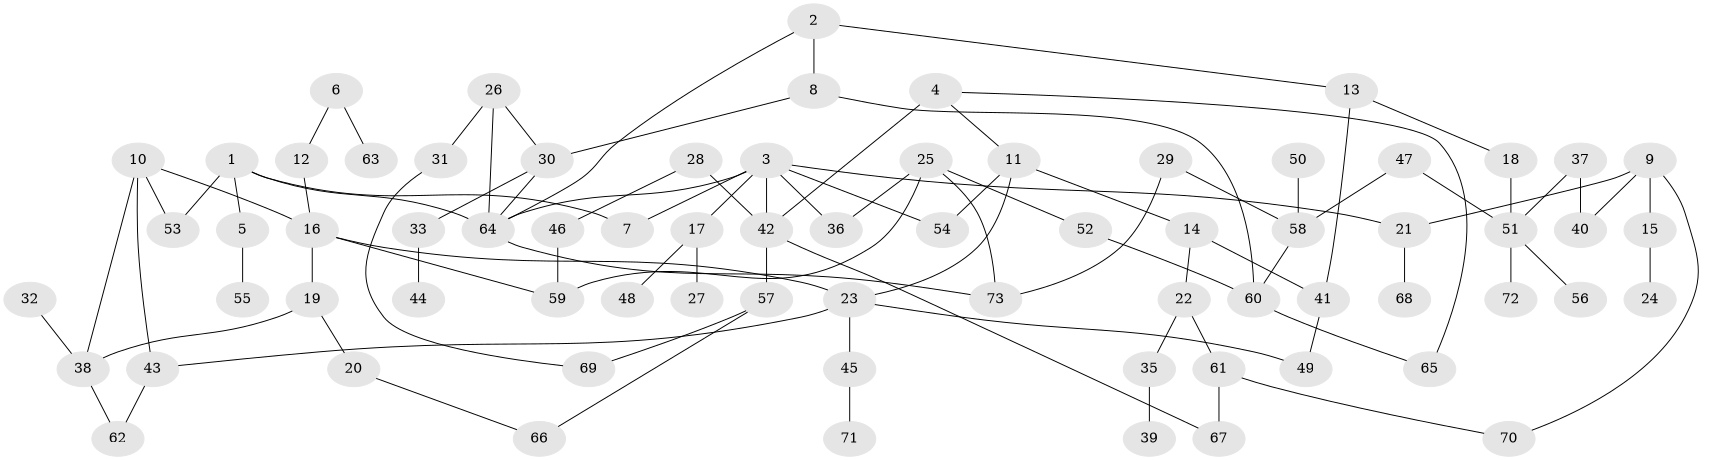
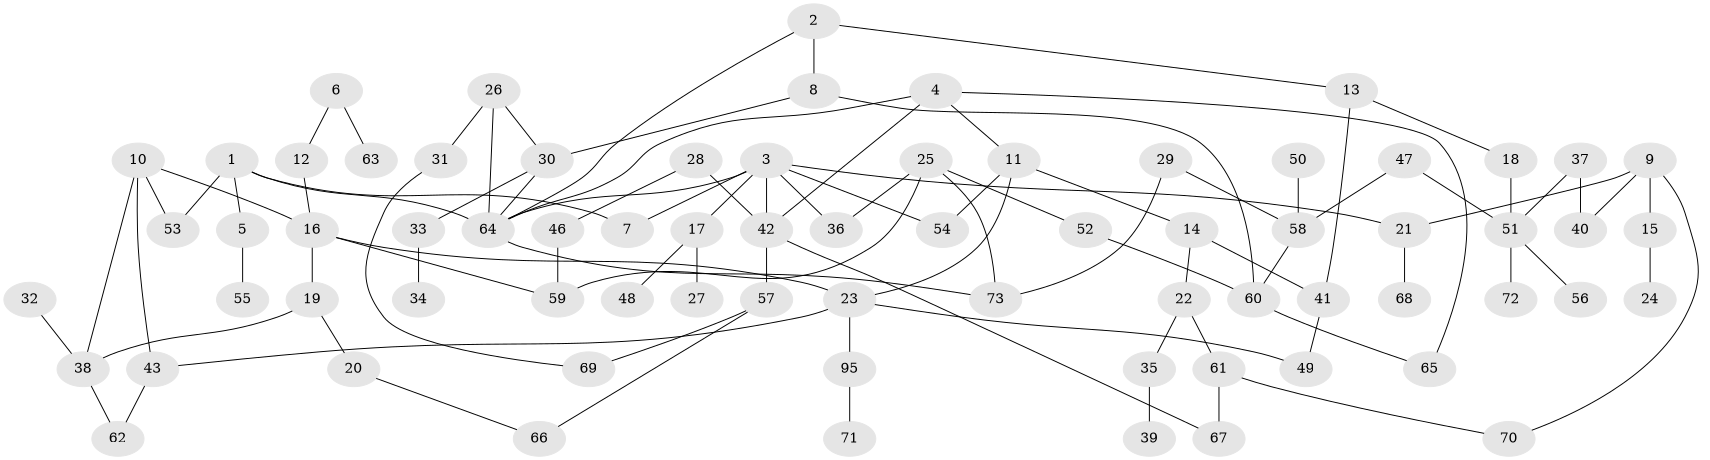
edge "4" -- "64": added
node "44": label "44" -> "34"
node "45": label "45" -> "95"
